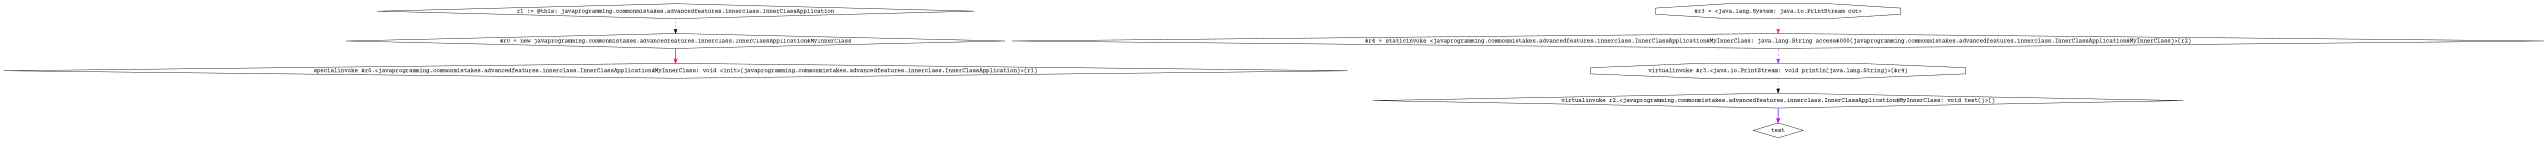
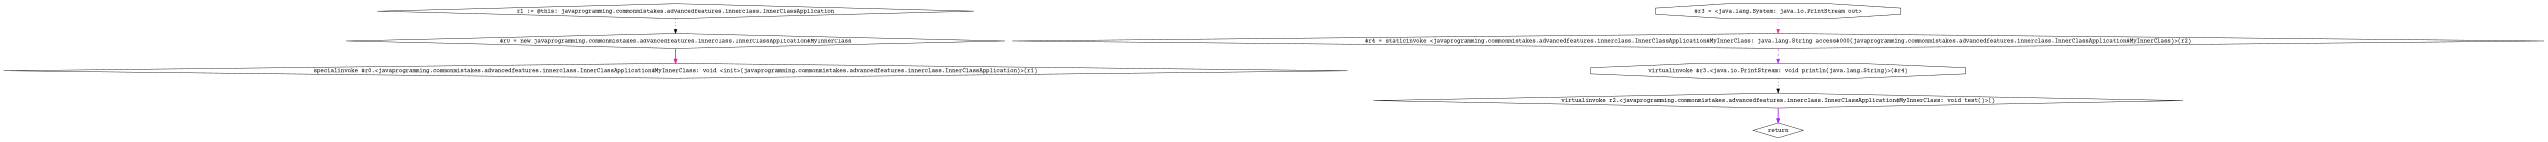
node "test": label "test" -> "return"
